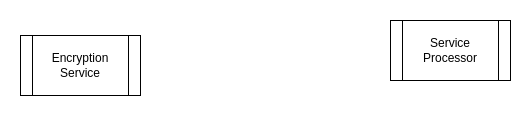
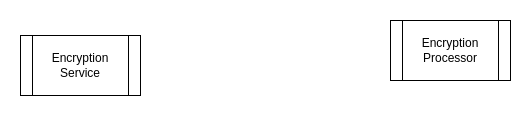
node "Service Processor": label "Service Processor" -> "Encryption Processor"
